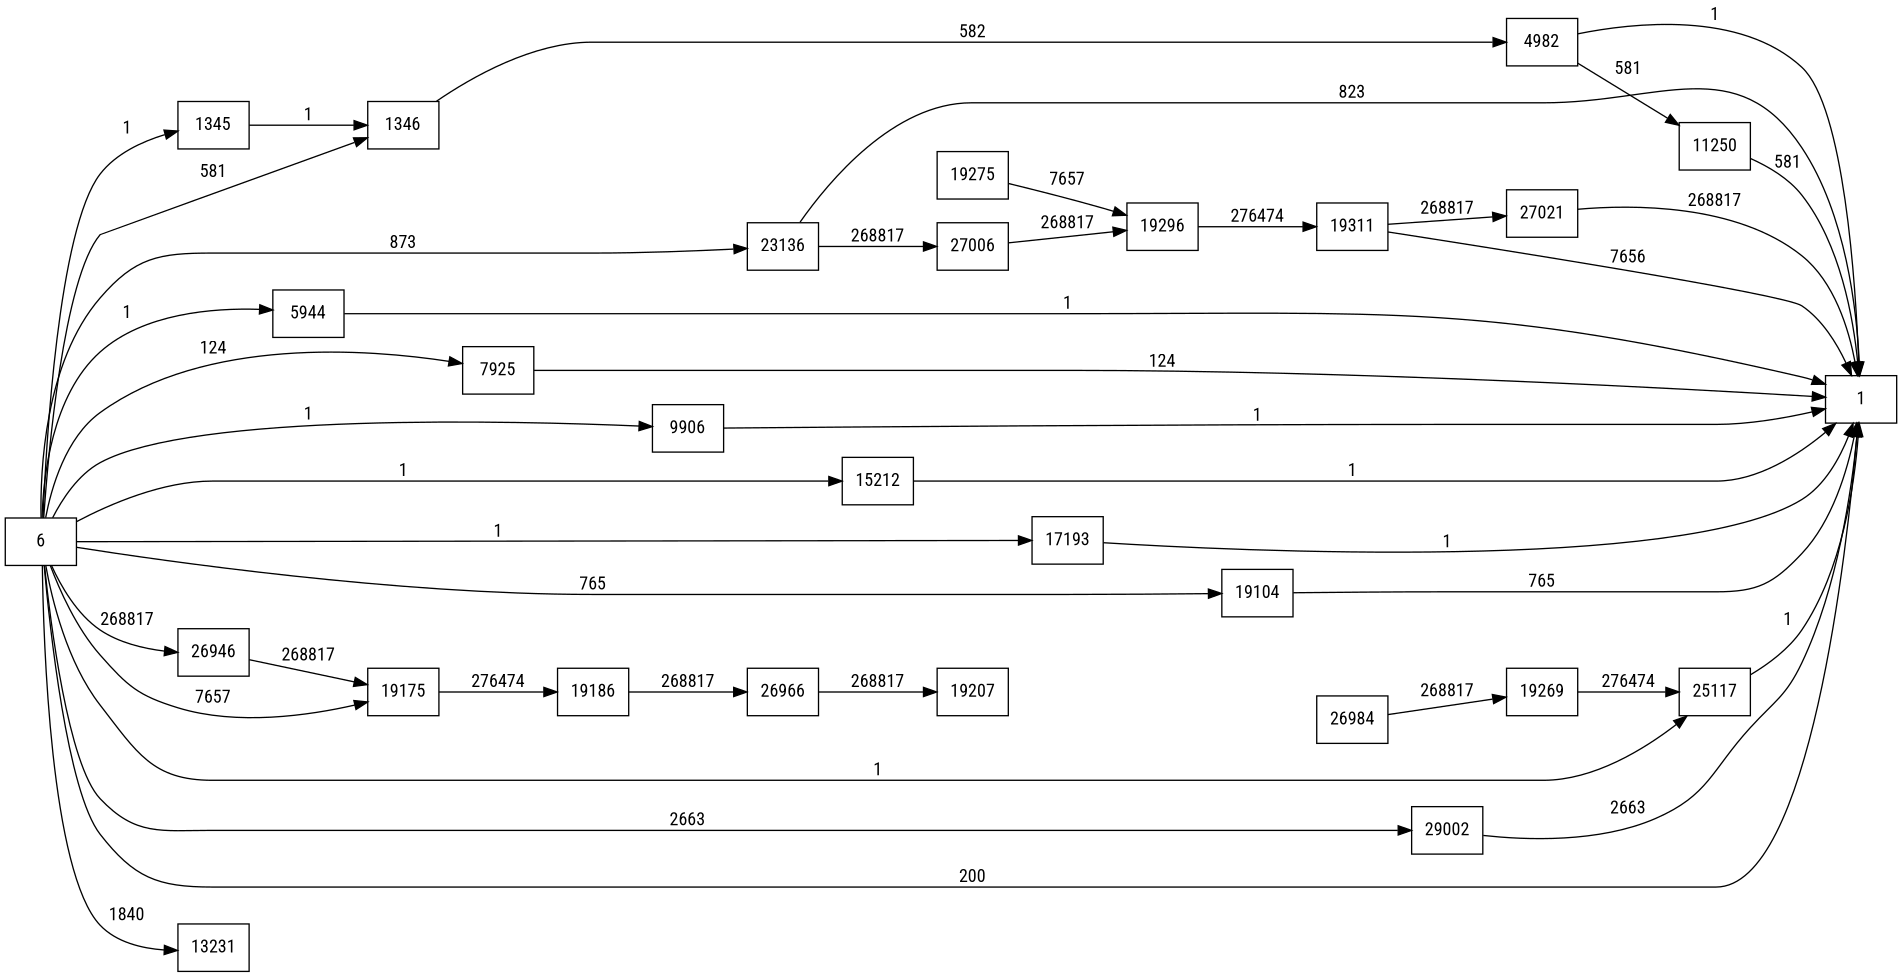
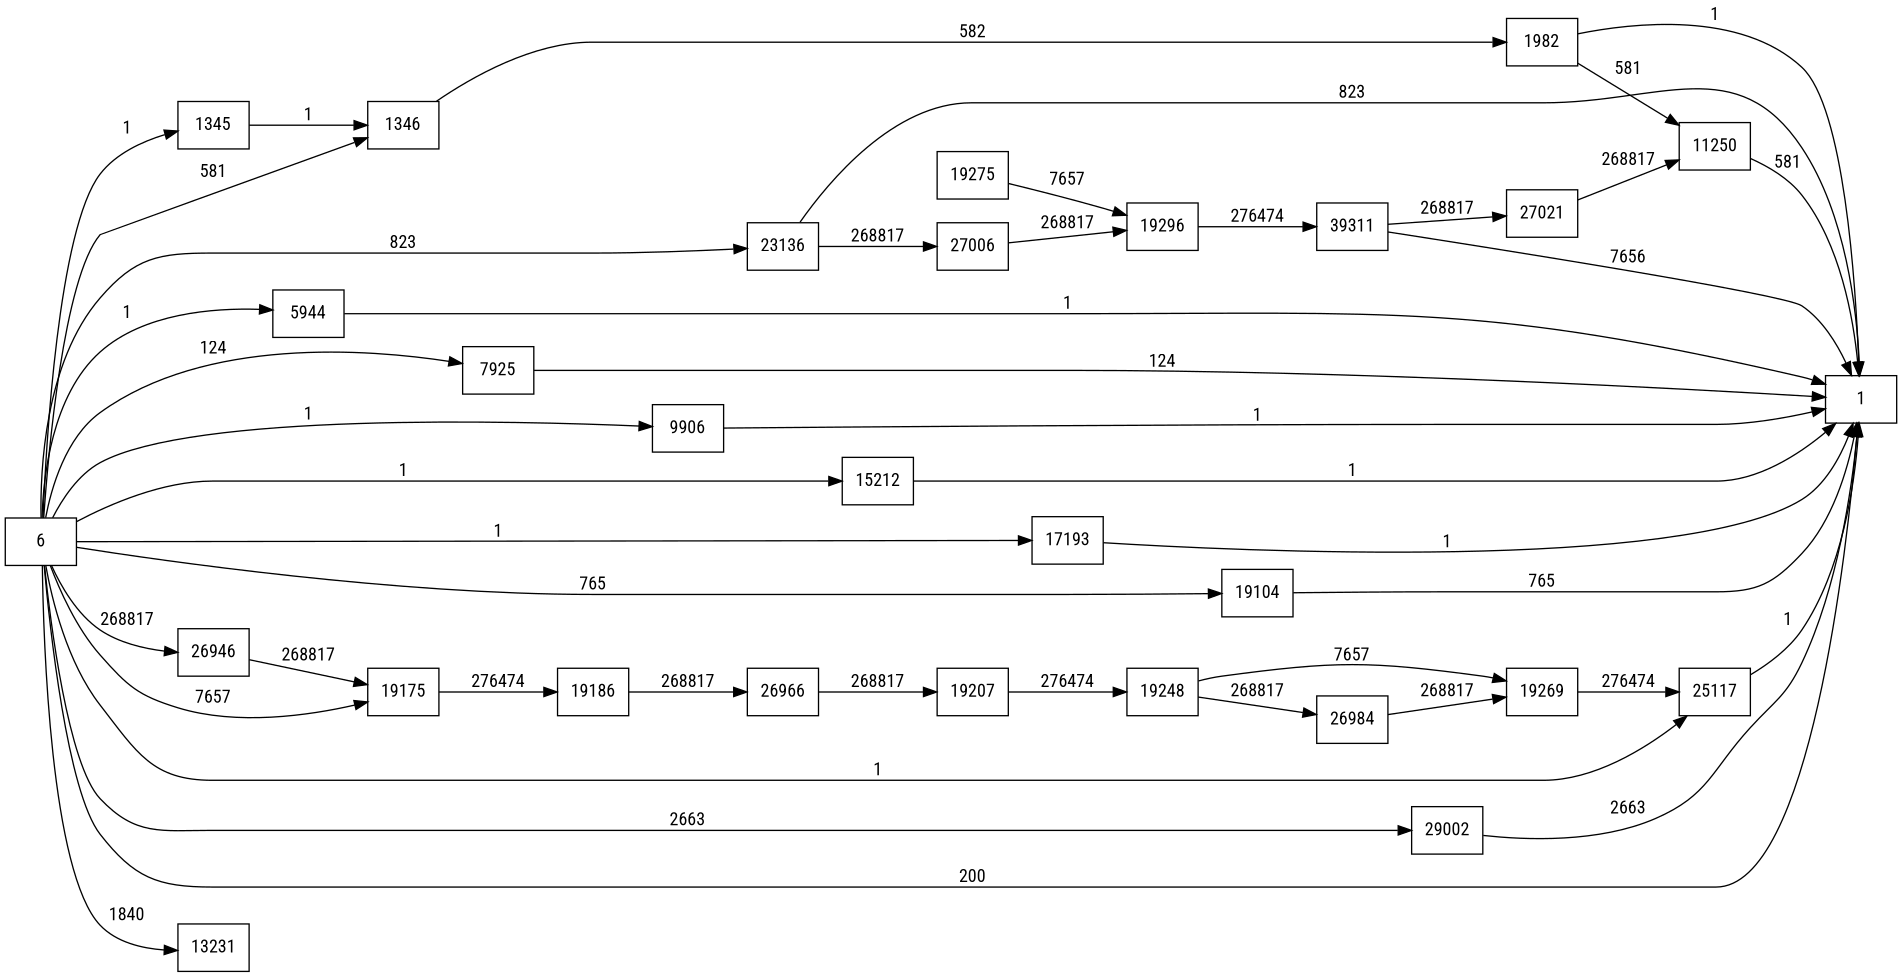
node "4982": label "4982" -> "1982"
node "19311": label "19311" -> "39311"
edge "27021" -> "1": now "27021" -> "11250"
edge "6" -> "23136": label "873" -> "823"
node "19248": added
